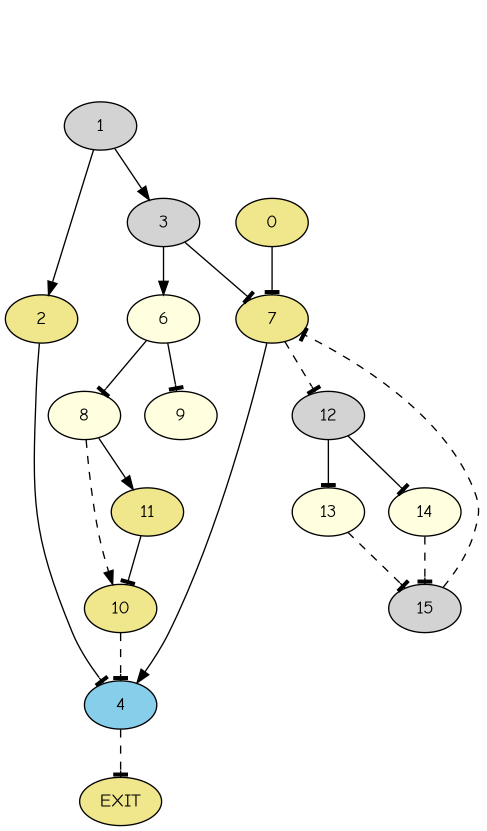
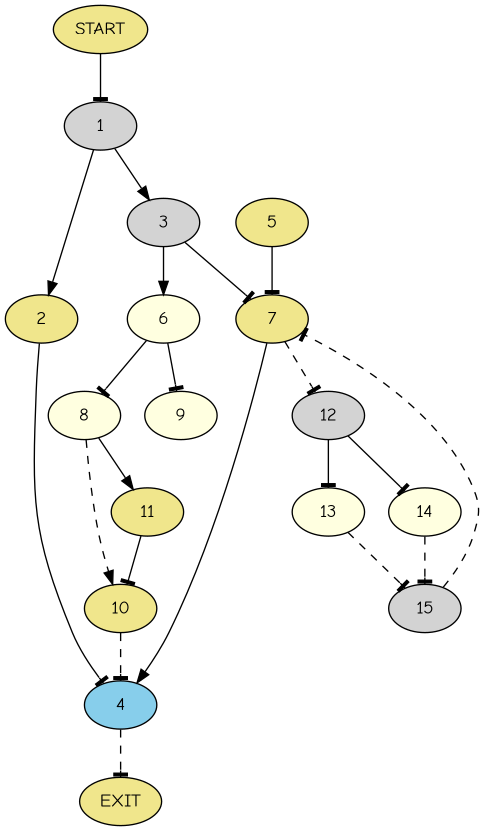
node "START": added
node "0": label "0" -> "5"
